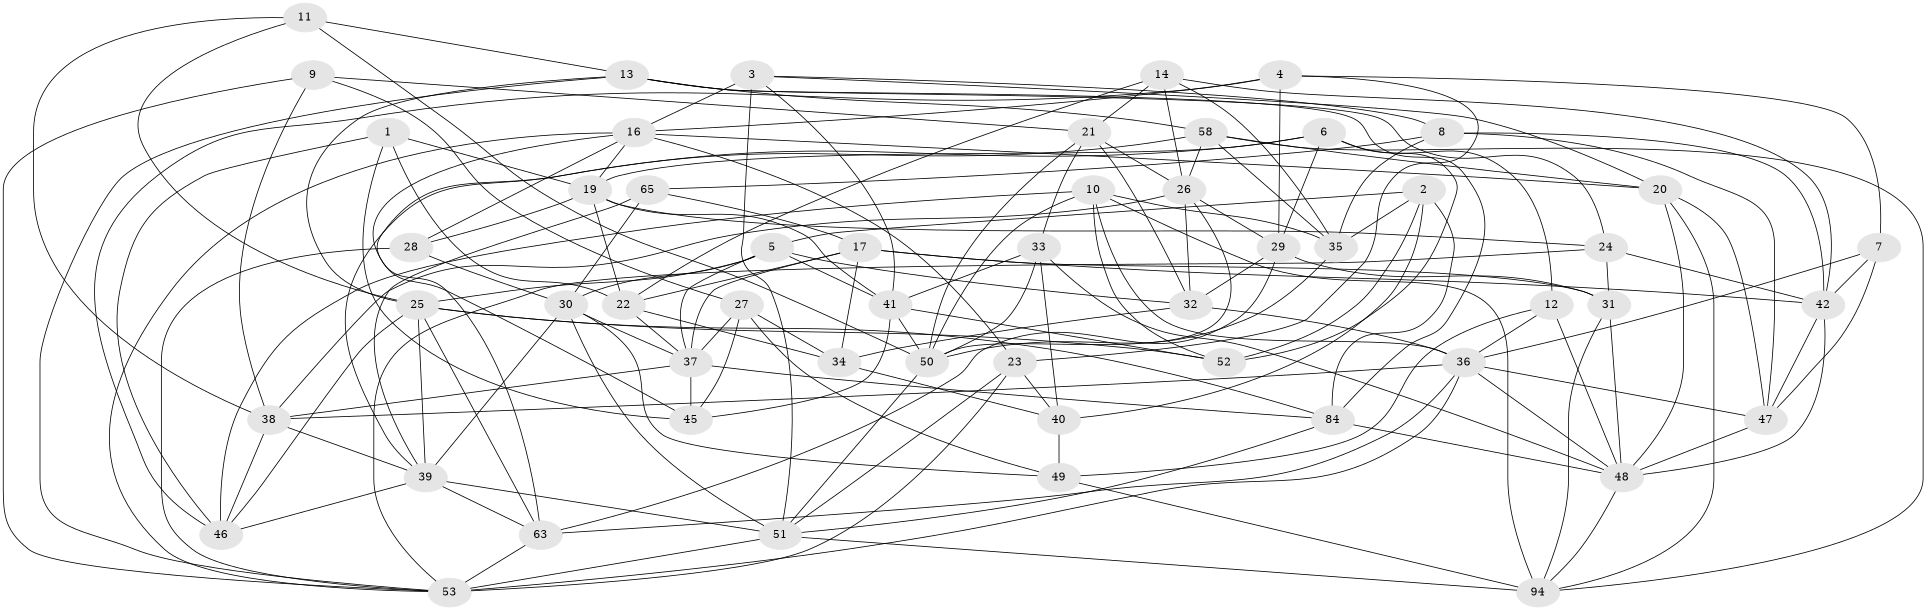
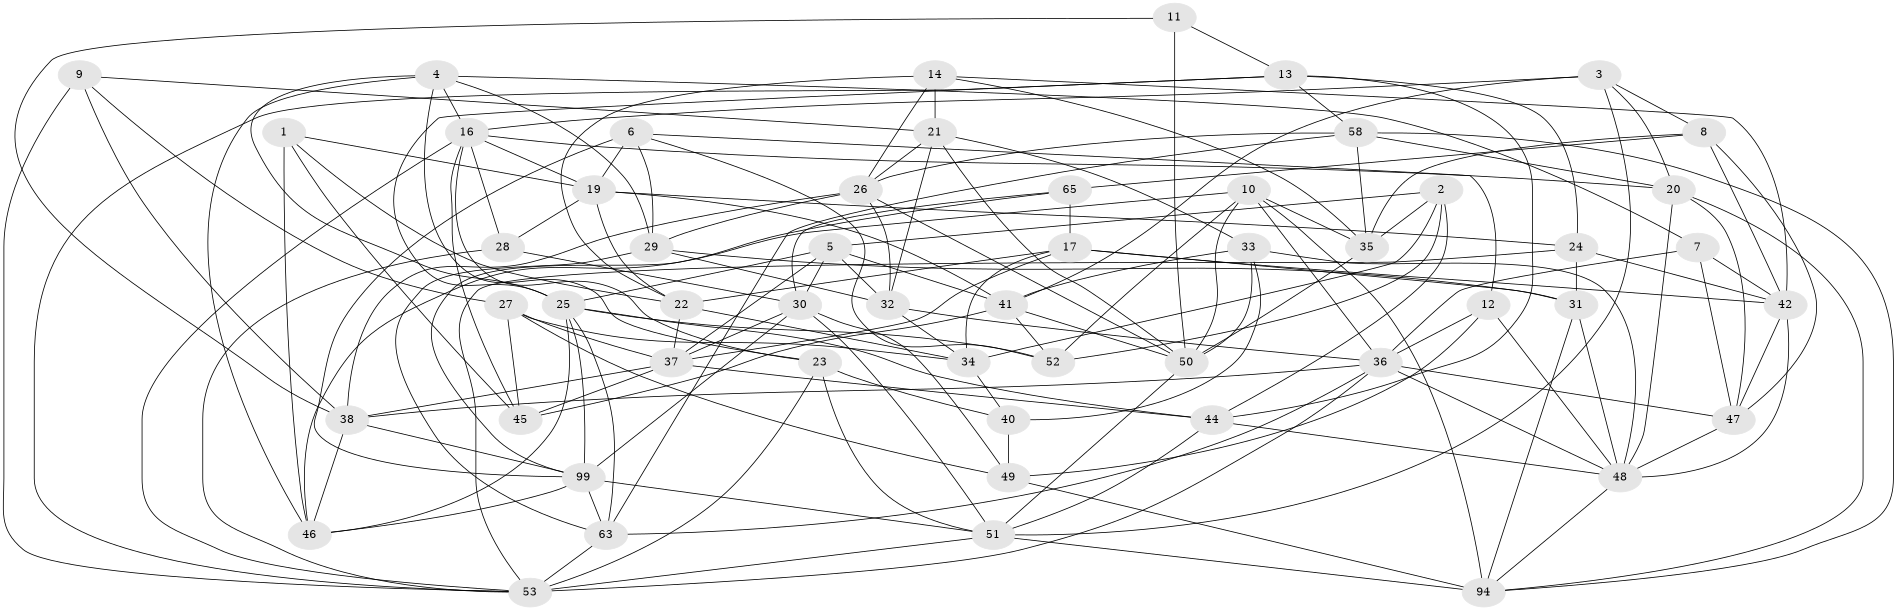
edge "11" -- "25": now "4" -- "25"
edge "2" -- "40": now "2" -- "34"
node "84": label "84" -> "44"
node "39": label "39" -> "99"
